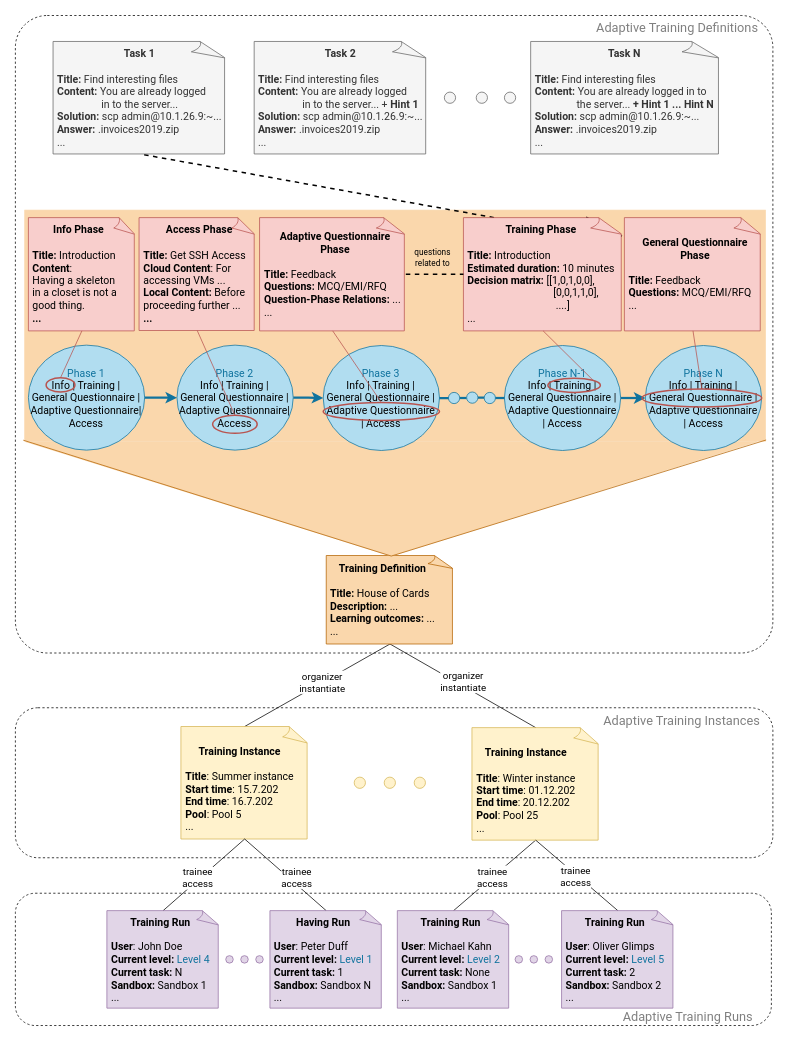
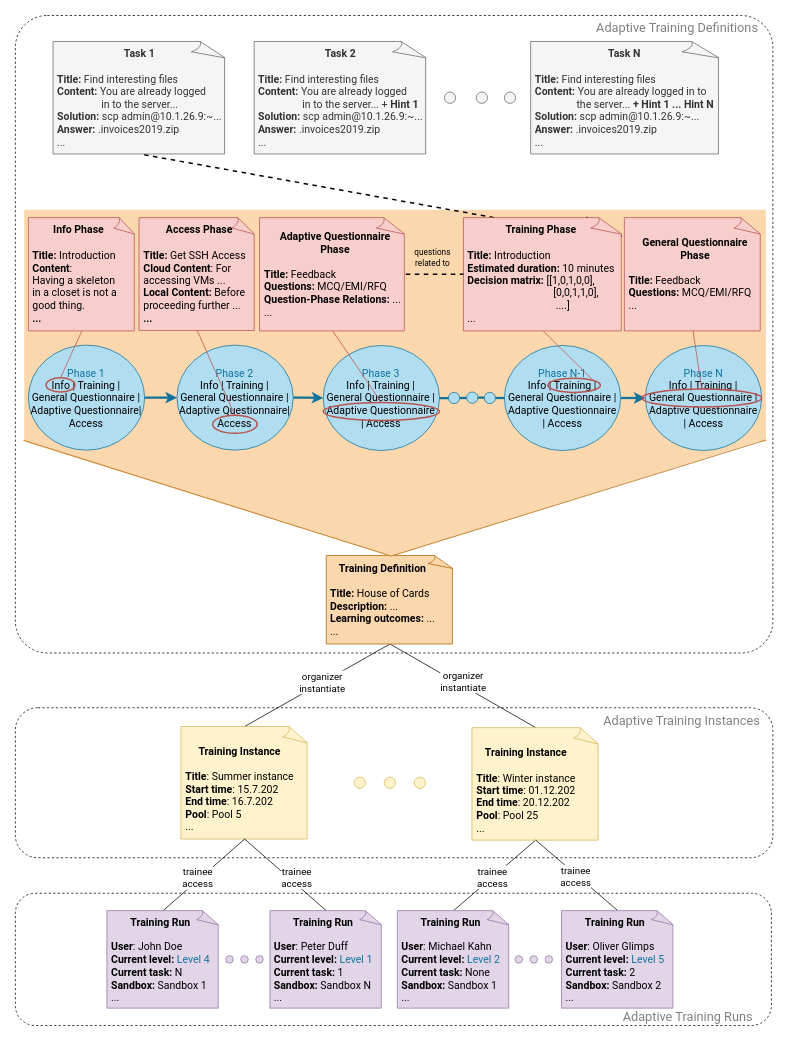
node "Having Run User: Peter Duff Current level: Level 1 Current task: 1Sandbox: Sandbox N ...": label "Having Run User: Peter Duff Current level: Level 1 Current task: 1Sandbox: Sandbox N ..." -> "Training Run User: Peter Duff Current level: Level 1 Current task: 1Sandbox: Sandbox N ..."
